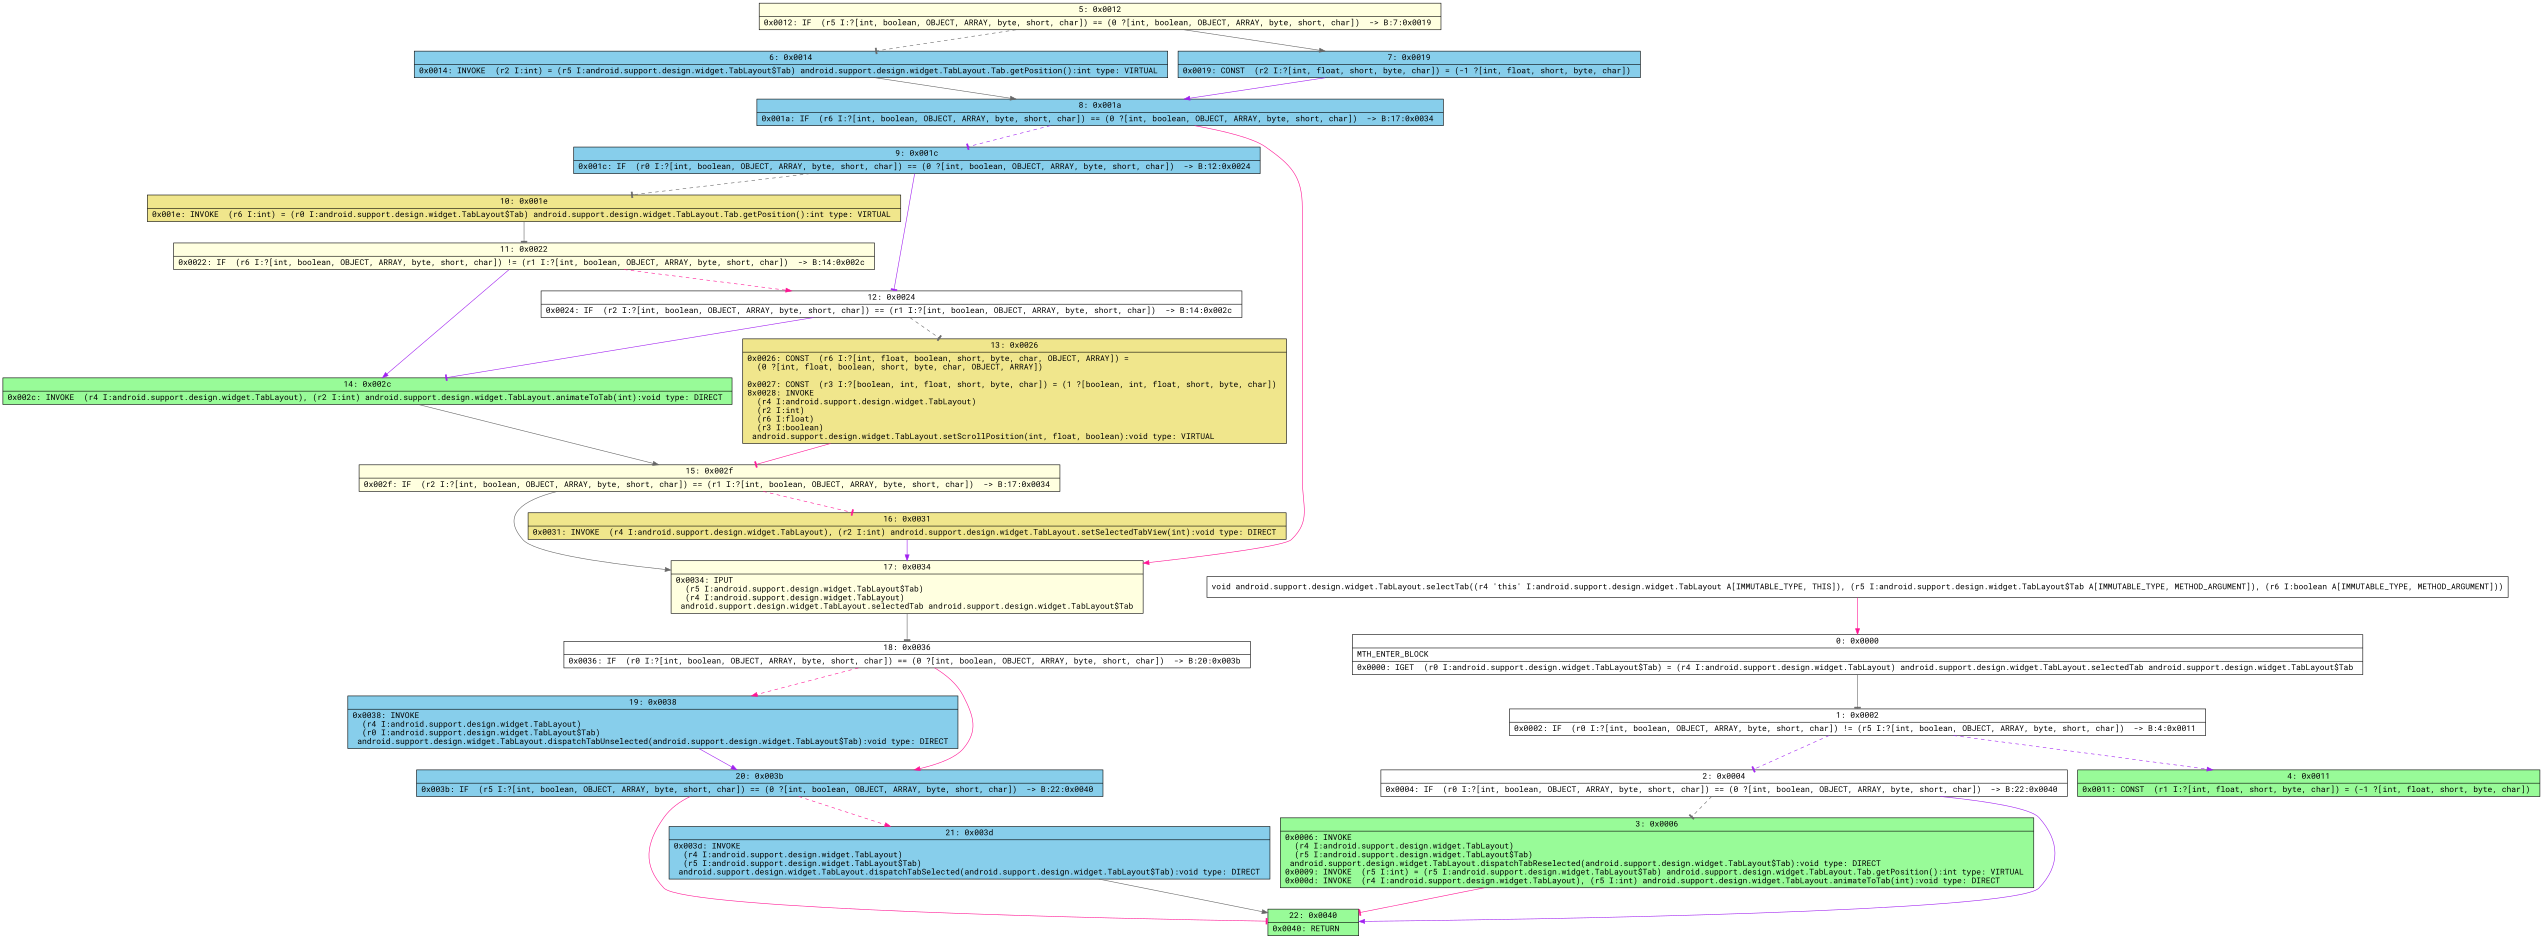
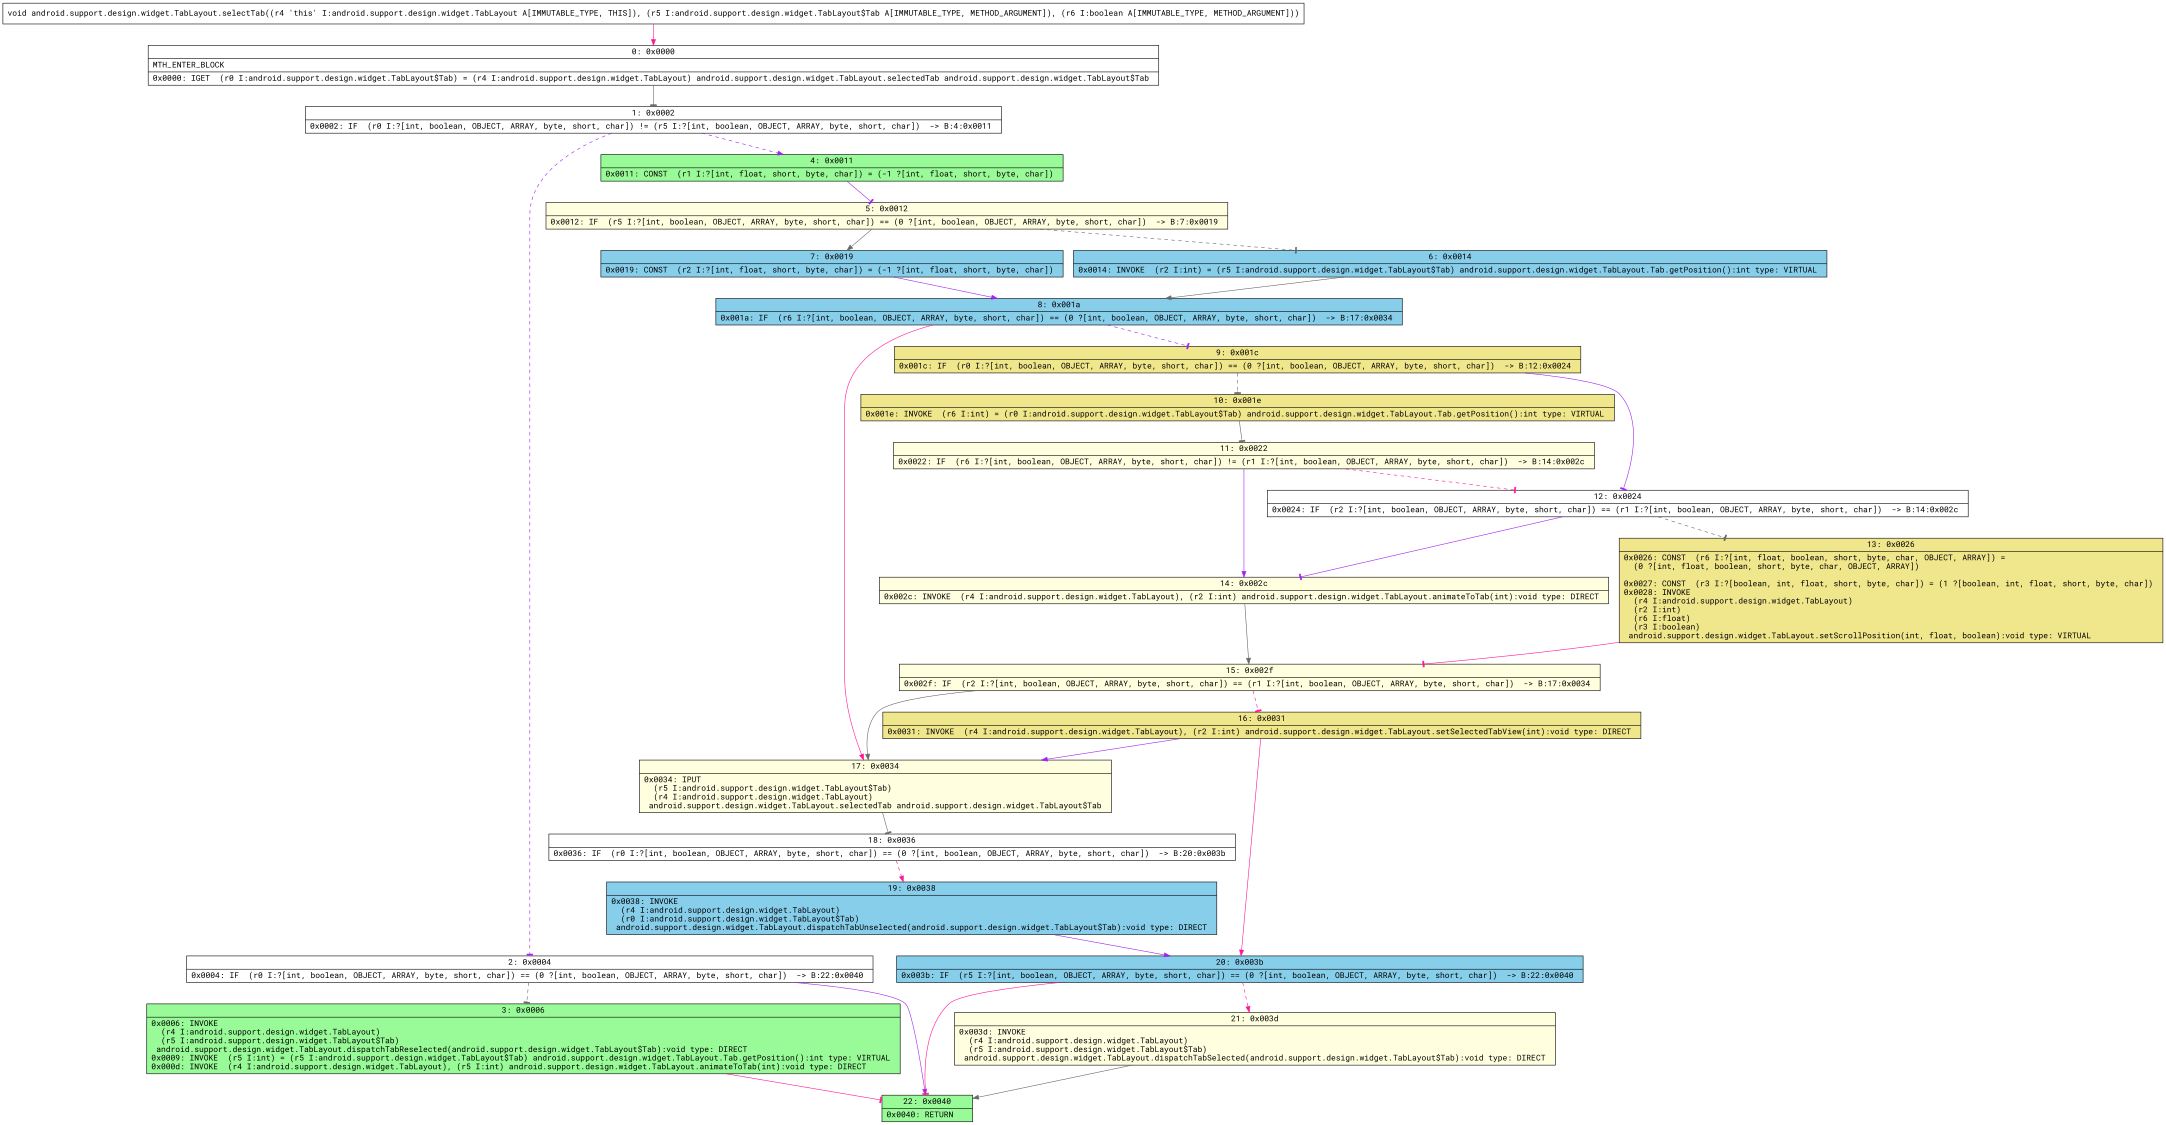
node "9: 0x001c": fillcolor skyblue -> khaki
edge "4: 0x0011" -> "5: 0x0012": added
edge "11: 0x0022" -> "12: 0x0024": arrowhead normal -> tee
node "14: 0x002c": fillcolor palegreen -> lightyellow
node "13: 0x0026": text "8x0028: INVOKE" -> "0x0028: INVOKE"
edge "18: 0x0036" -> "20: 0x003b": now "16: 0x0031" -> "20: 0x003b"
node "21: 0x003d": fillcolor skyblue -> lightyellow
